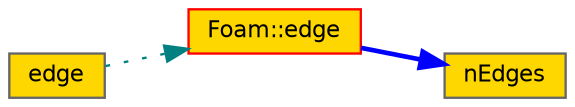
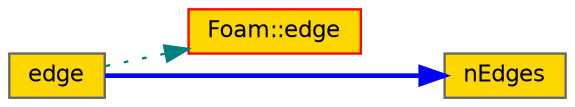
edge "Foam::edge" -> "nEdges": now "edge" -> "nEdges"
